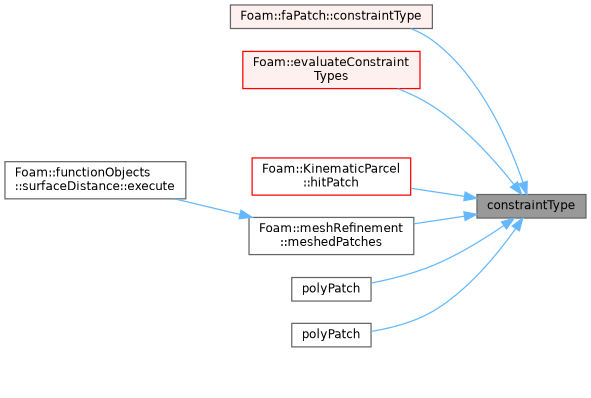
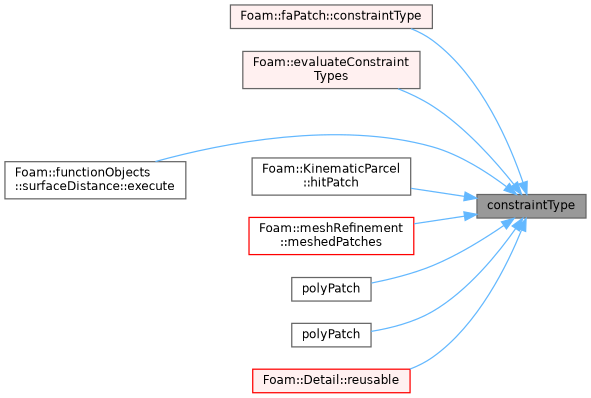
node "Foam::evaluateConstraint Types": color red -> grey40
node "Foam::KinematicParcel ::hitPatch": color red -> grey40
edge "Foam::functionObjects ::surfaceDistance::execute" -> "Foam::meshRefinement ::meshedPatches": now "Foam::functionObjects ::surfaceDistance::execute" -> "constraintType"
node "Foam::meshRefinement ::meshedPatches": color grey40 -> red
node "Foam::Detail::reusable": added
